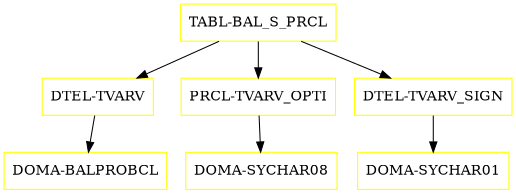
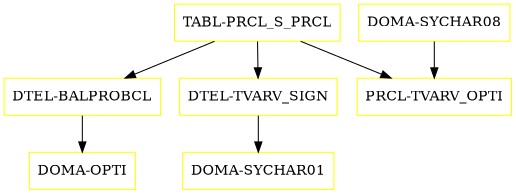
node "TABL-BAL_S_PRCL": label "TABL-BAL_S_PRCL" -> "TABL-PRCL_S_PRCL"
node "DTEL-TVARV": label "DTEL-TVARV" -> "DTEL-BALPROBCL"
edge "PRCL-TVARV_OPTI" -> "DOMA-SYCHAR08": reversed
node "DOMA-BALPROBCL": label "DOMA-BALPROBCL" -> "DOMA-OPTI"
